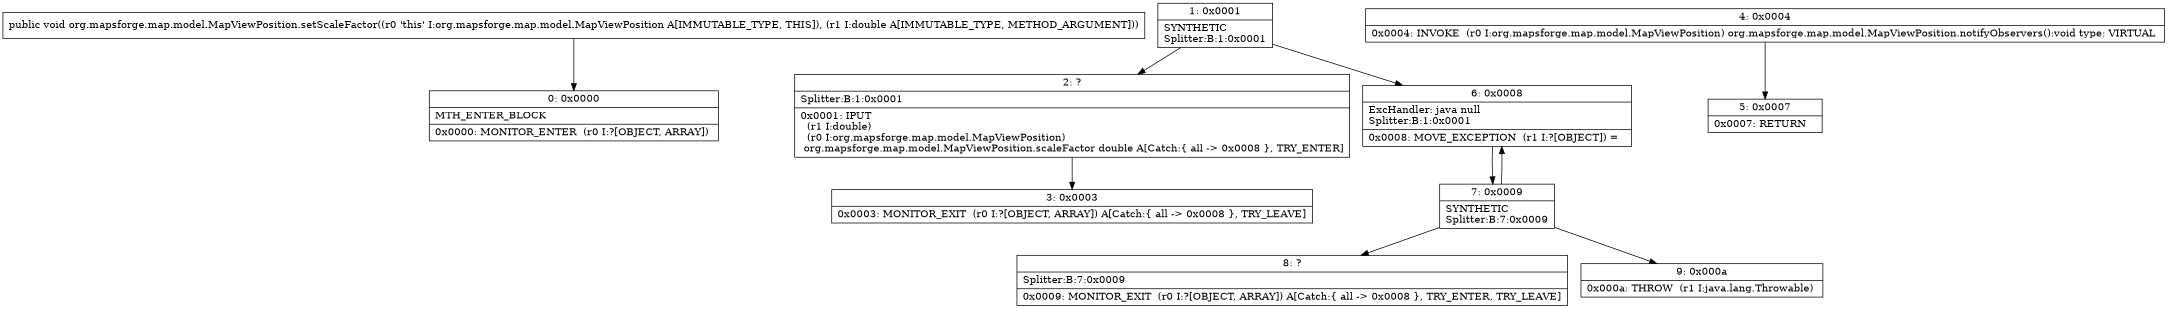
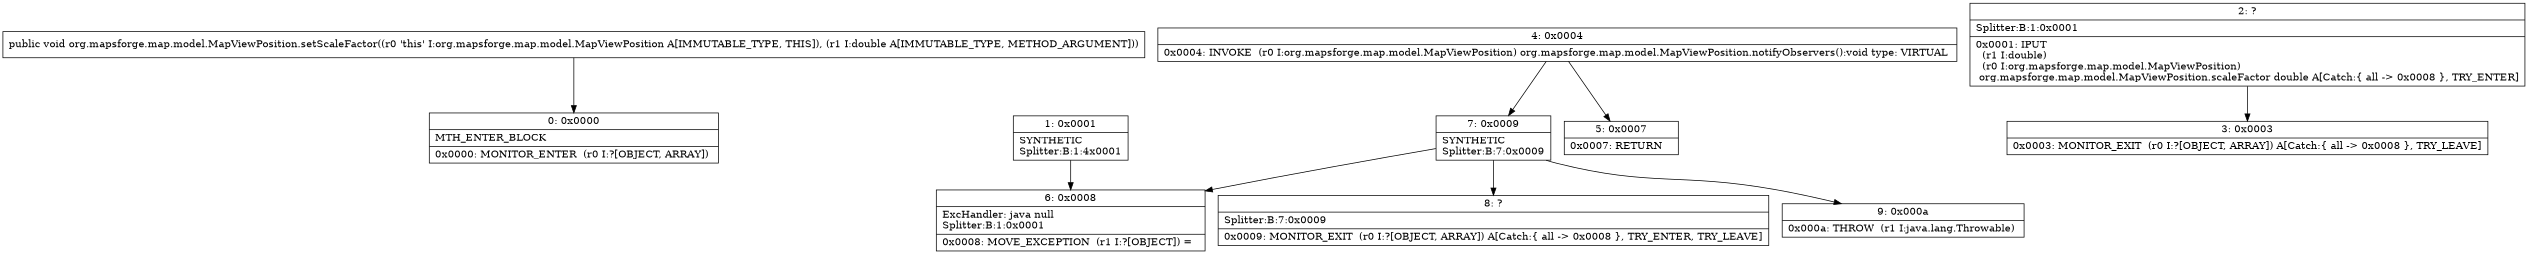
node "1: 0x0001": text "Splitter:B:1:0x0001" -> "Splitter:B:1:4x0001"
edge "1: 0x0001" -> "2: ?": removed
edge "6: 0x0008" -> "7: 0x0009": now "4: 0x0004" -> "7: 0x0009"
